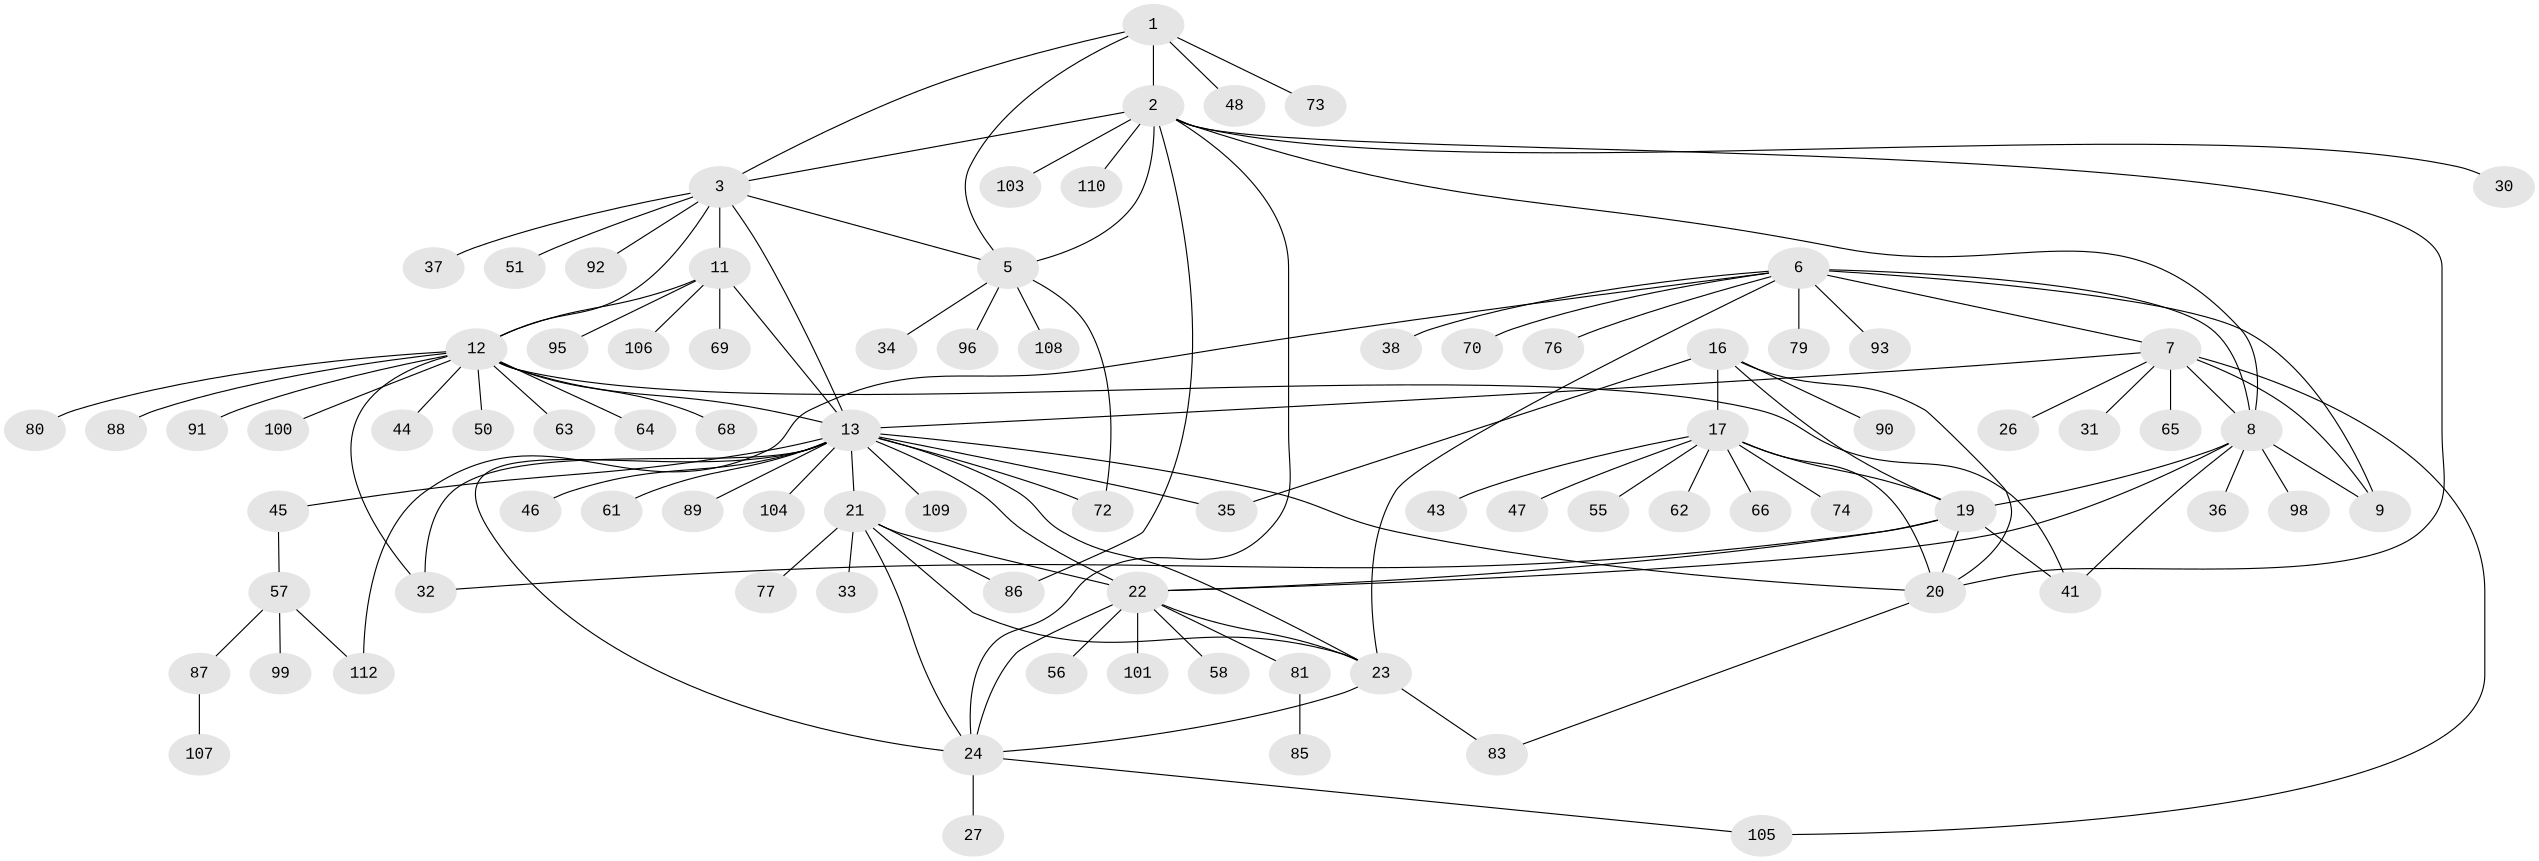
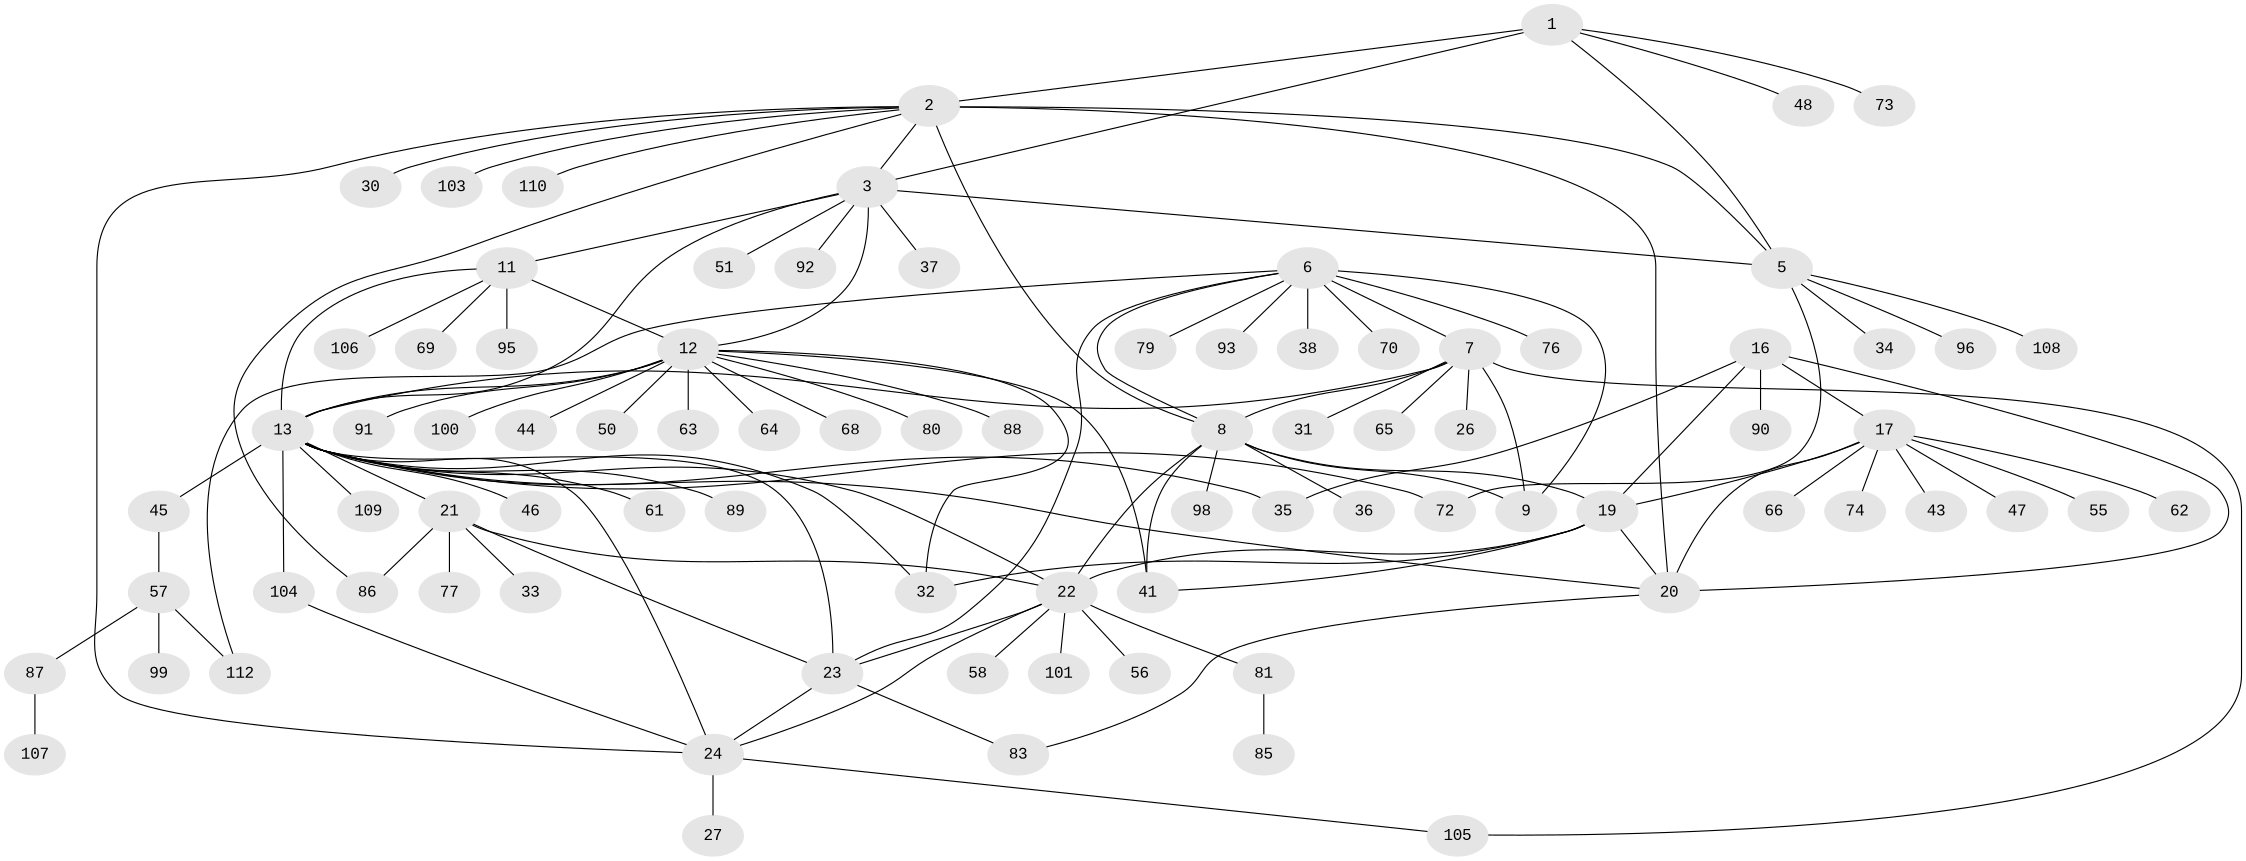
edge "21" -- "24": now "104" -- "24"
